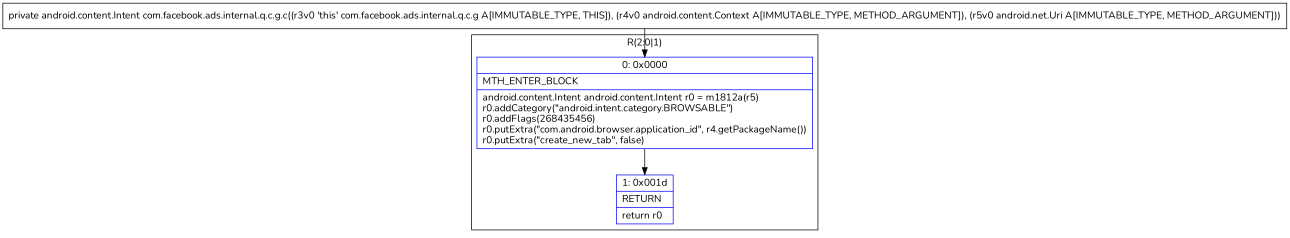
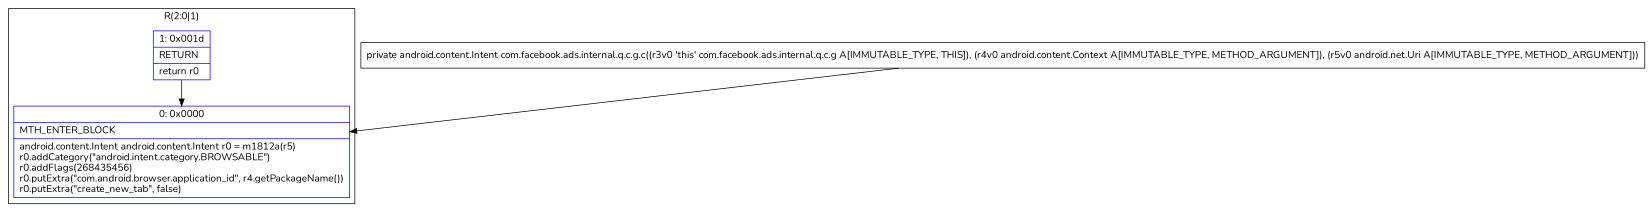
edge "0: 0x0000" -> "1: 0x001d": reversed
